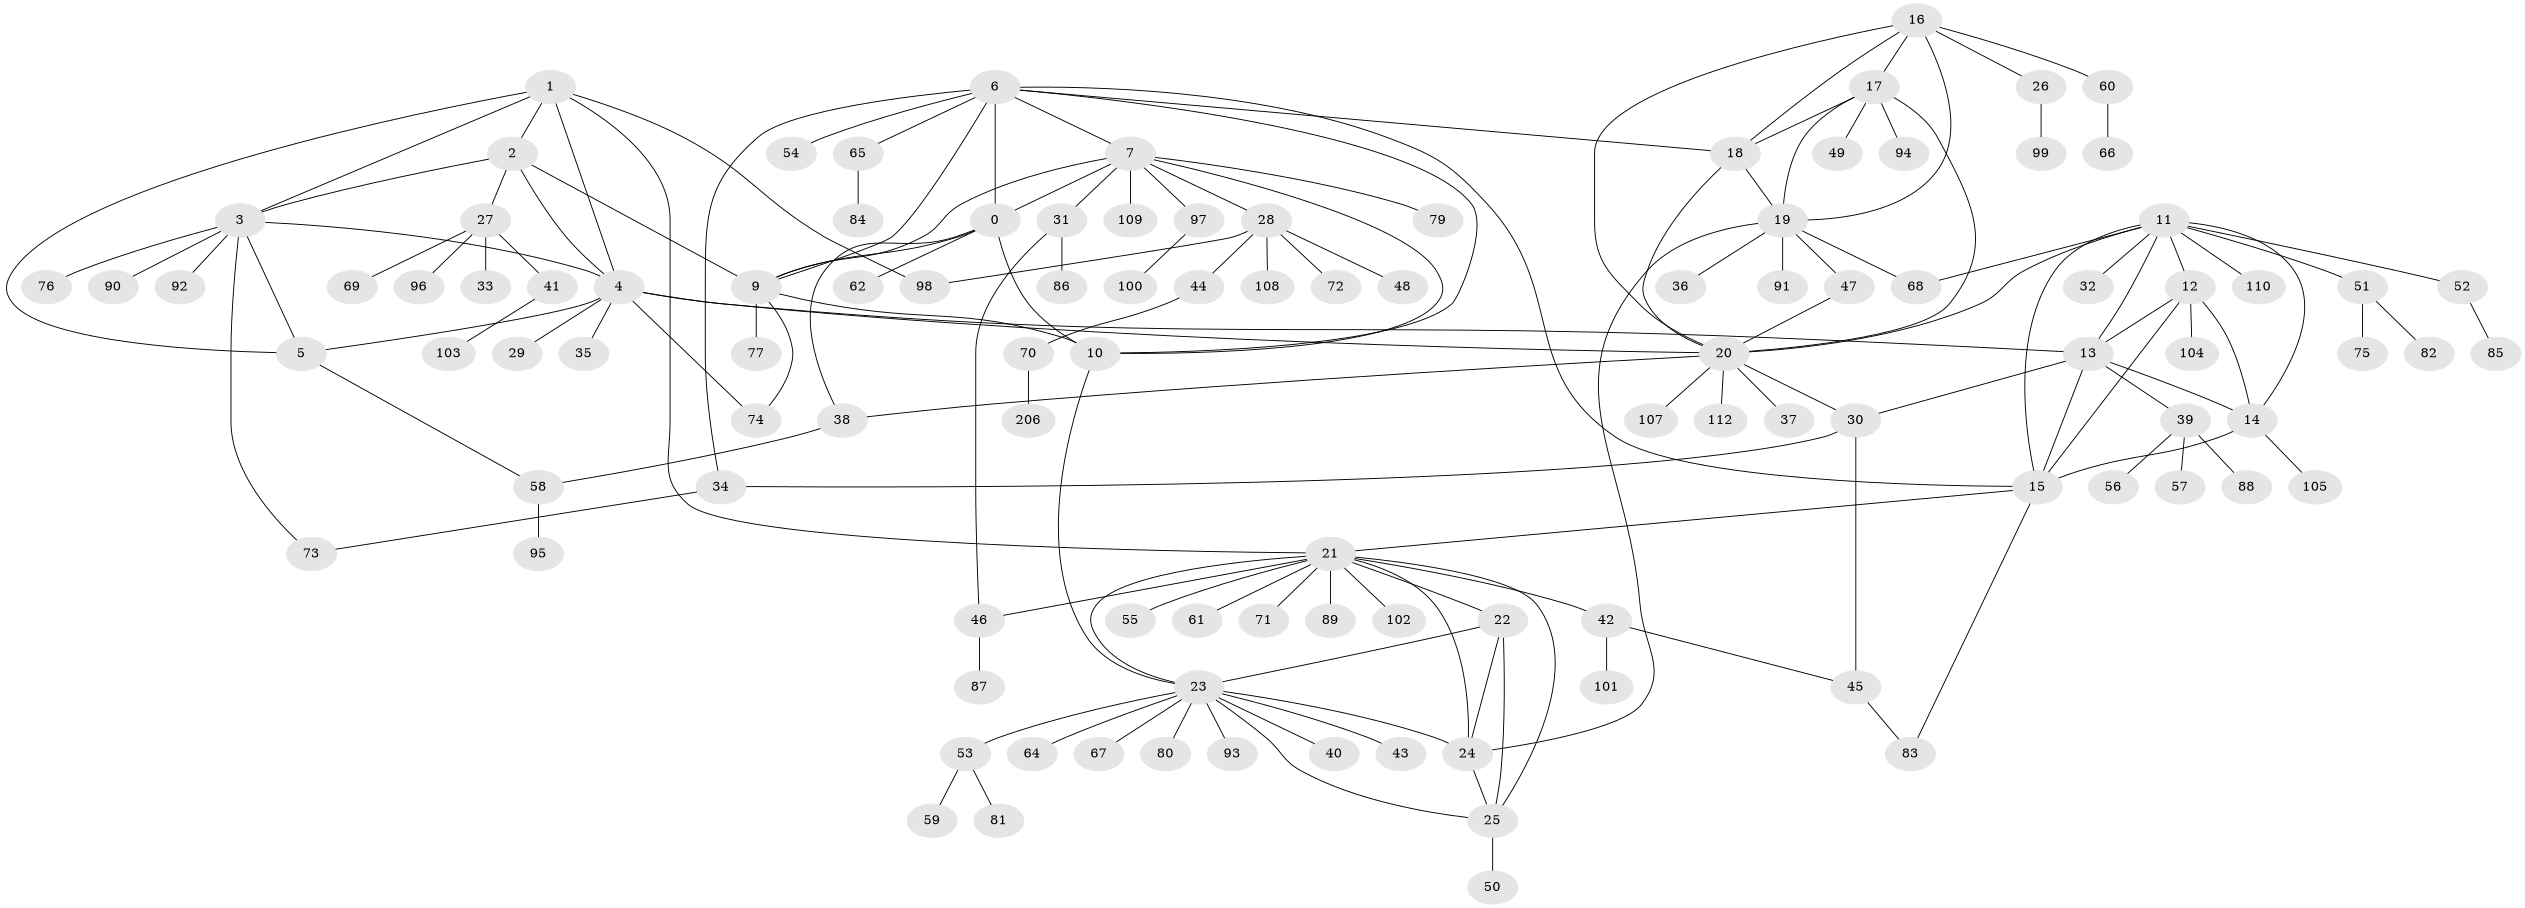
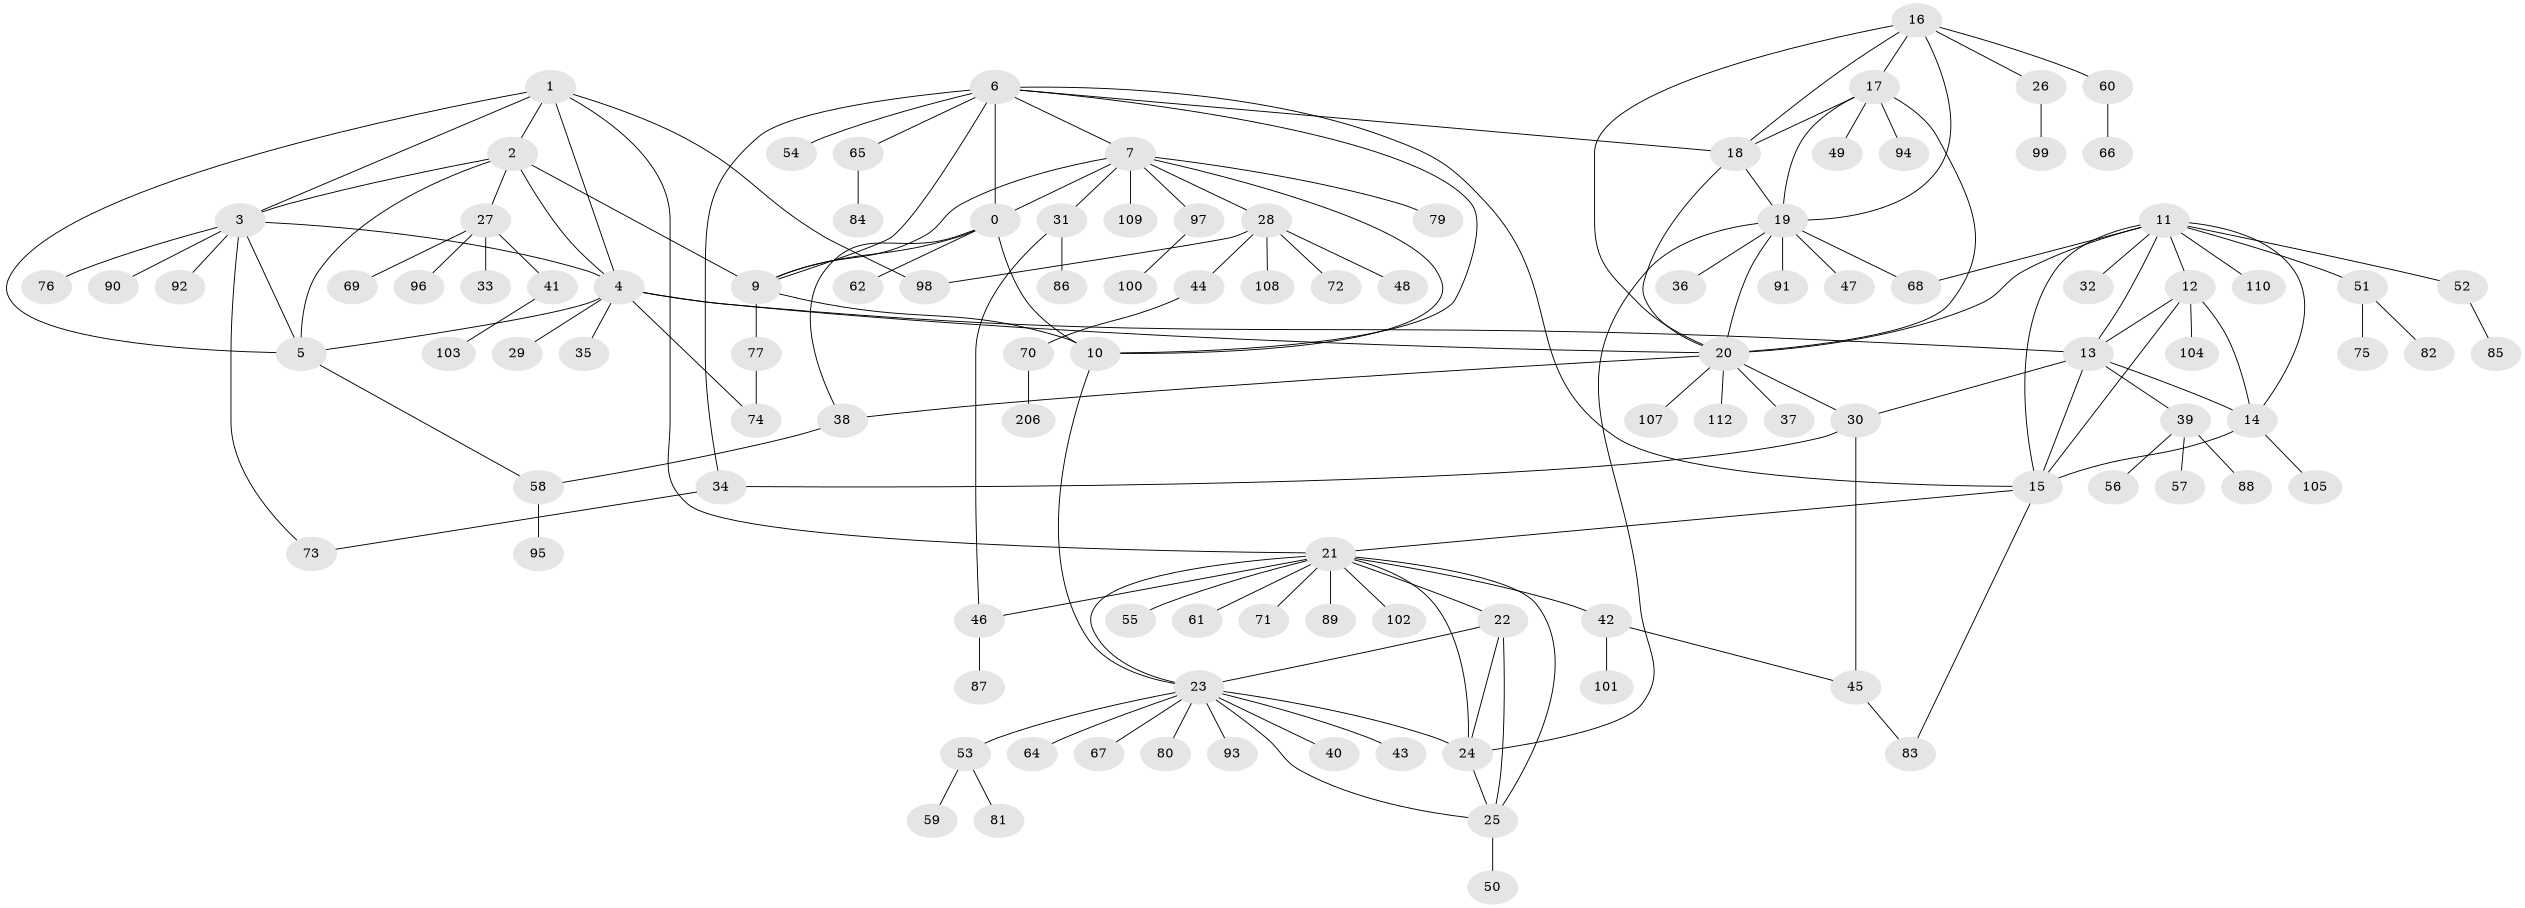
edge "2" -- "5": added
edge "47" -- "20": now "19" -- "20"
edge "9" -- "74": now "77" -- "74"
